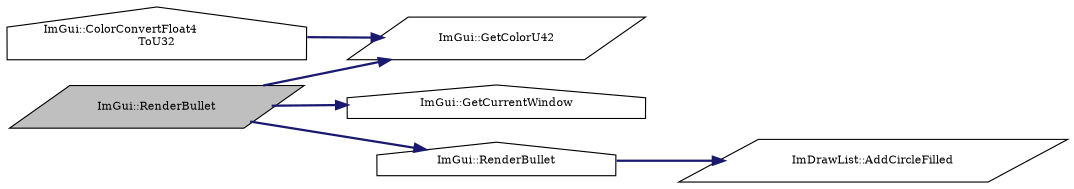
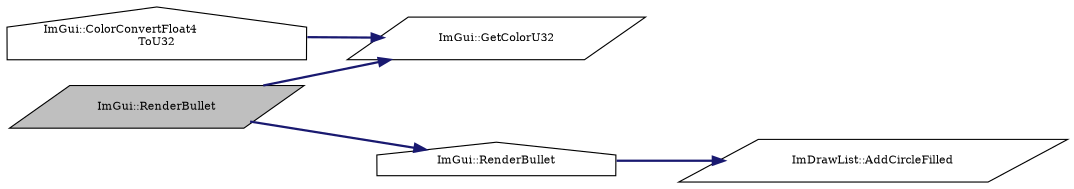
node "ImGui::GetColorU42": label "ImGui::GetColorU42" -> "ImGui::GetColorU32"
node "ImGui::GetCurrentWindow": removed
